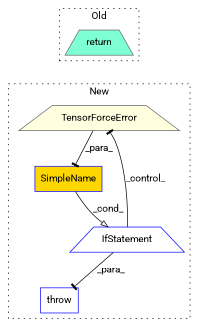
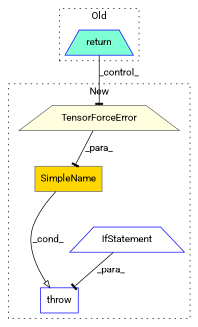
node "return": color gray40 -> blue
node "SimpleName": color blue -> gray40
edge "IfStatement" -> "TensorForceError": now "return" -> "TensorForceError"
edge "SimpleName" -> "IfStatement": now "SimpleName" -> "throw"
